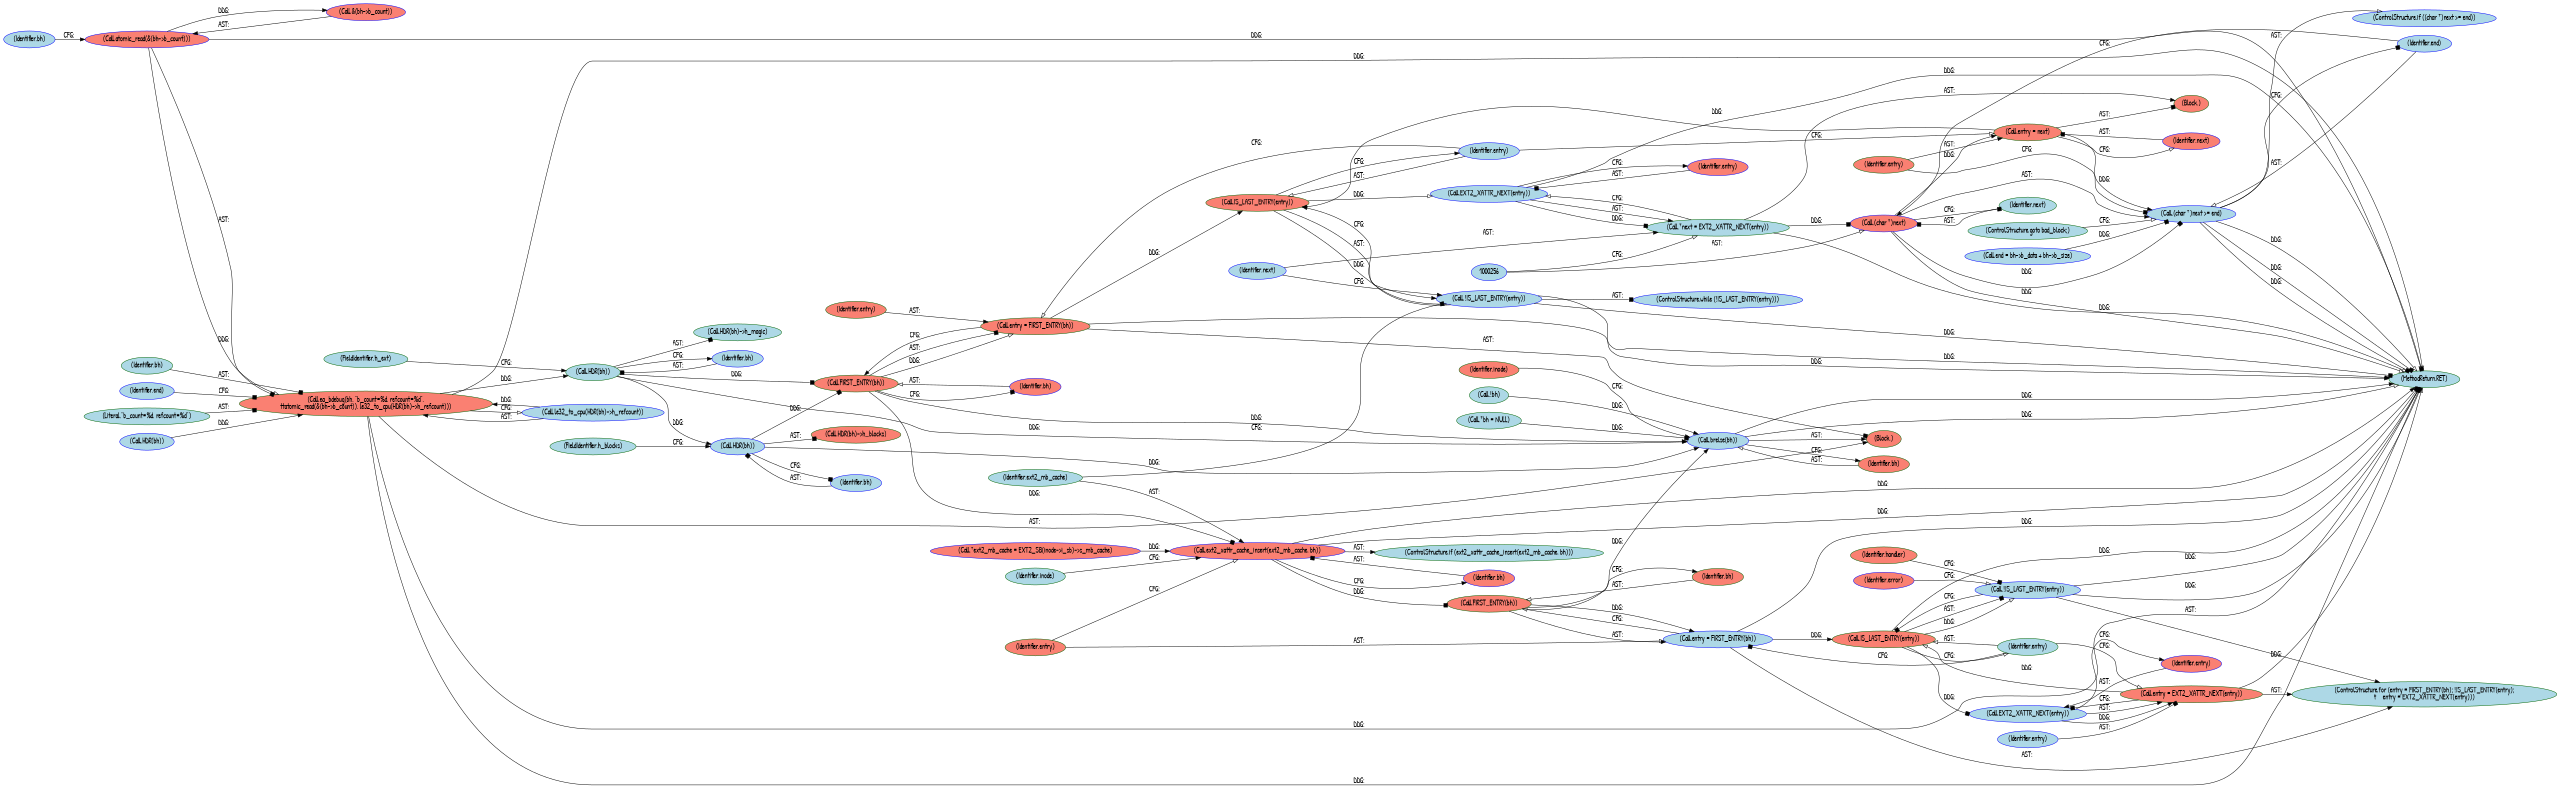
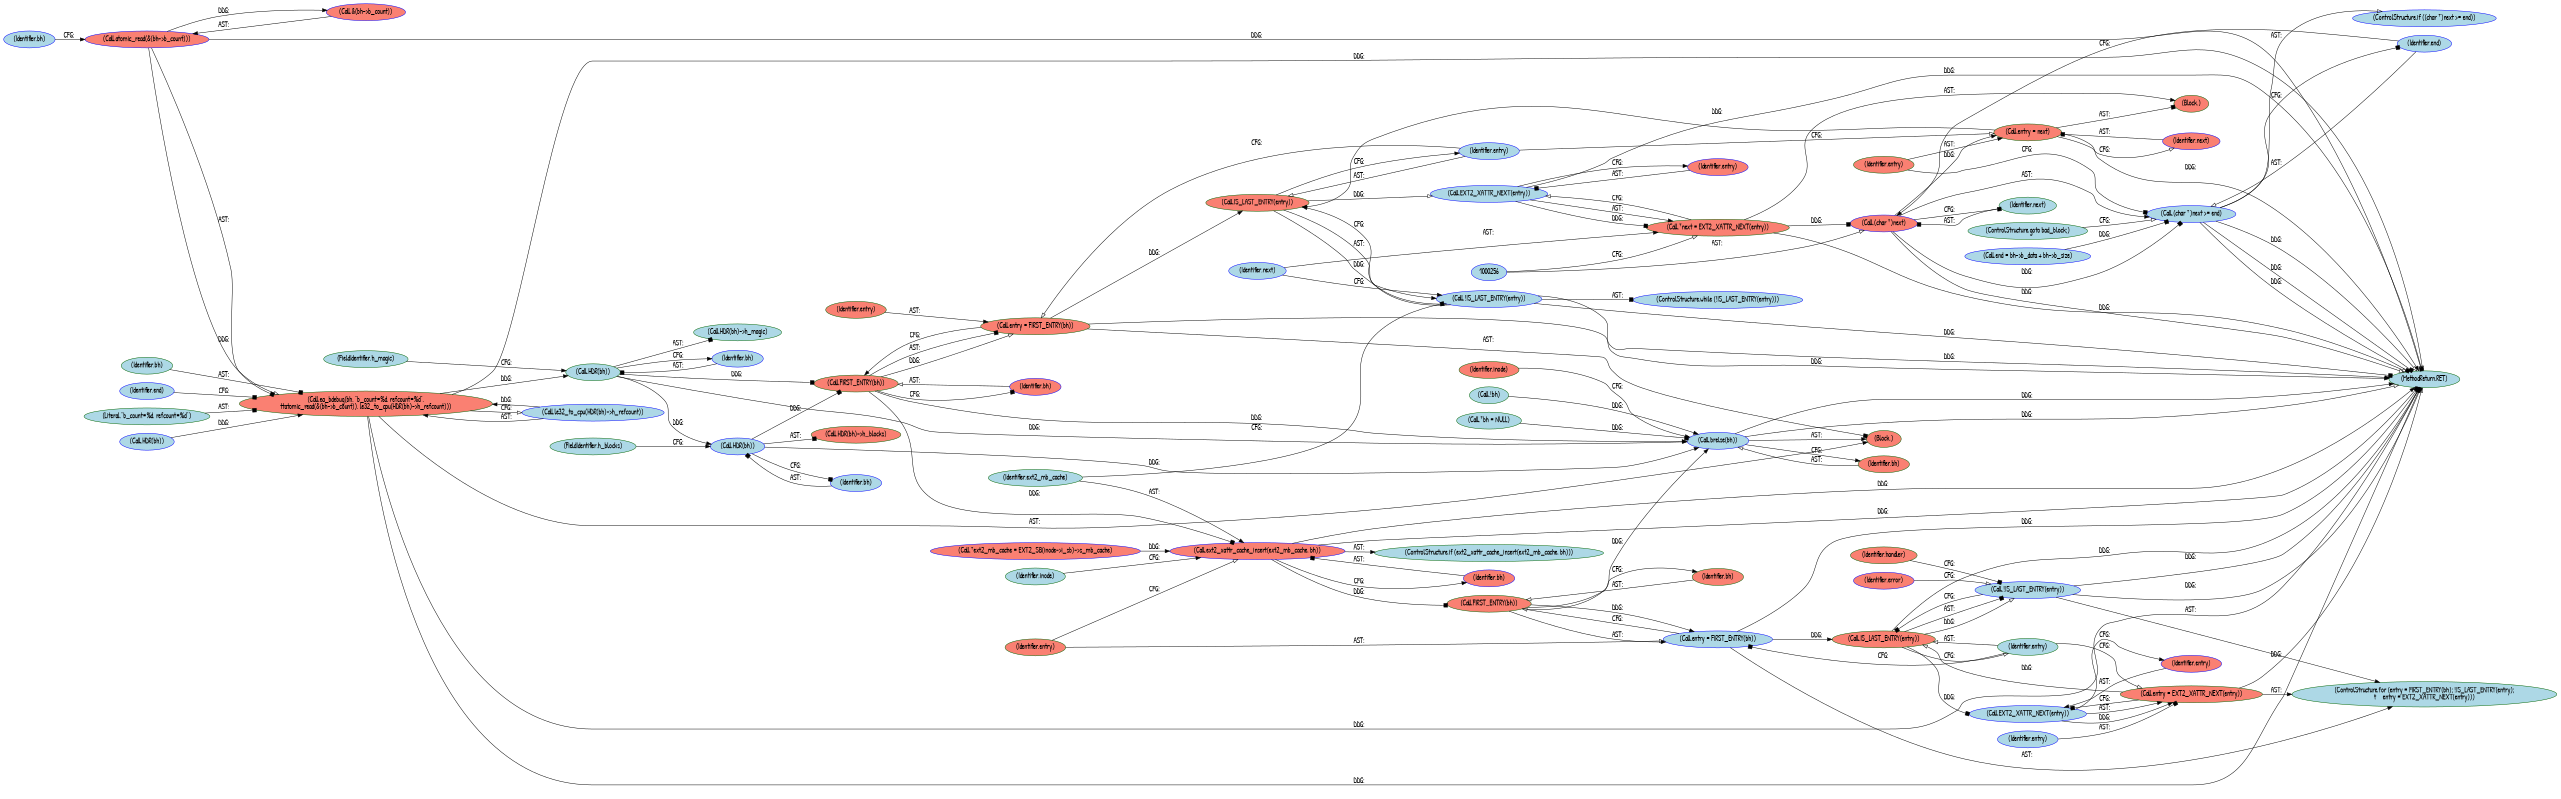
edge "(Call,entry = next)" -> "(Call,(char *)next >= end)": now "(Call,entry = next)" -> "(MethodReturn,RET)"
node "(Call,*next = EXT2_XATTR_NEXT(entry))": fillcolor lightblue -> salmon
node "(FieldIdentifier,h_ext)": label "(FieldIdentifier,h_ext)" -> "(FieldIdentifier,h_magic)"
